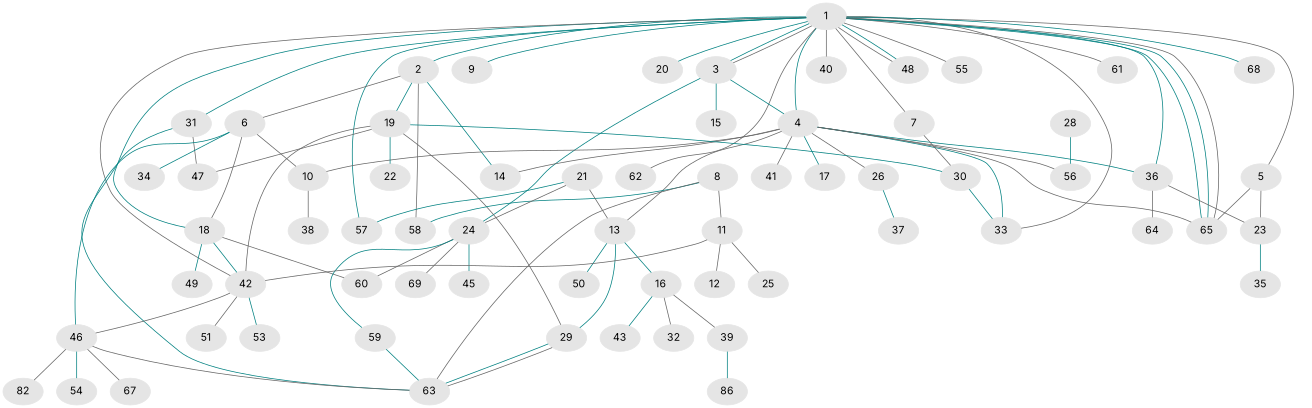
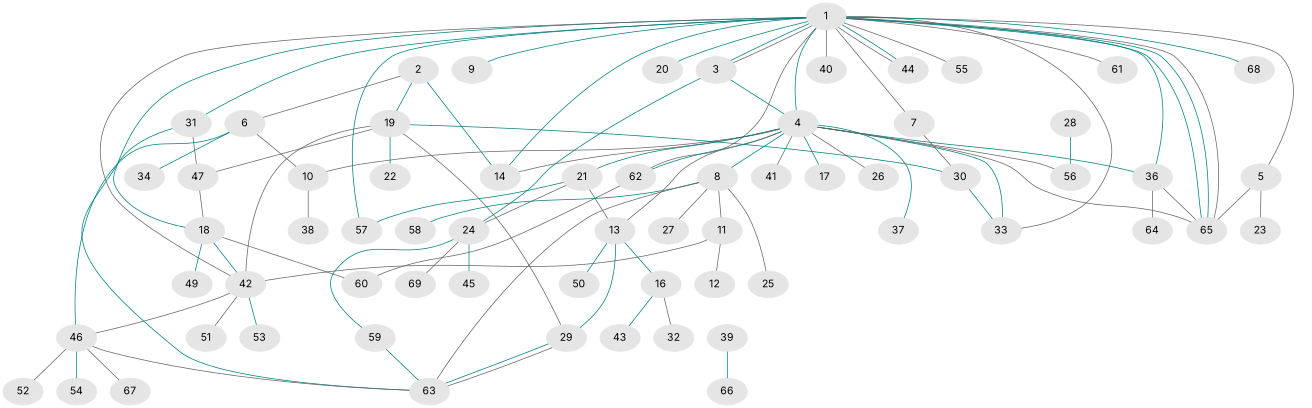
edge "1" -- "2": now "1" -- "14"
node "48": label "48" -> "44"
node "15": removed
edge "4" -- "21": added
edge "2" -- "58": removed
edge "4" -- "62": added
edge "4" -- "8": added
edge "6" -- "18": now "47" -- "18"
edge "36" -- "23": now "36" -- "65"
edge "26" -- "37": now "4" -- "37"
node "27": added
edge "24" -- "60": now "62" -- "60"
edge "11" -- "25": now "8" -- "25"
node "35": removed
edge "16" -- "39": removed
node "82": label "82" -> "52"
node "86": label "86" -> "66"
